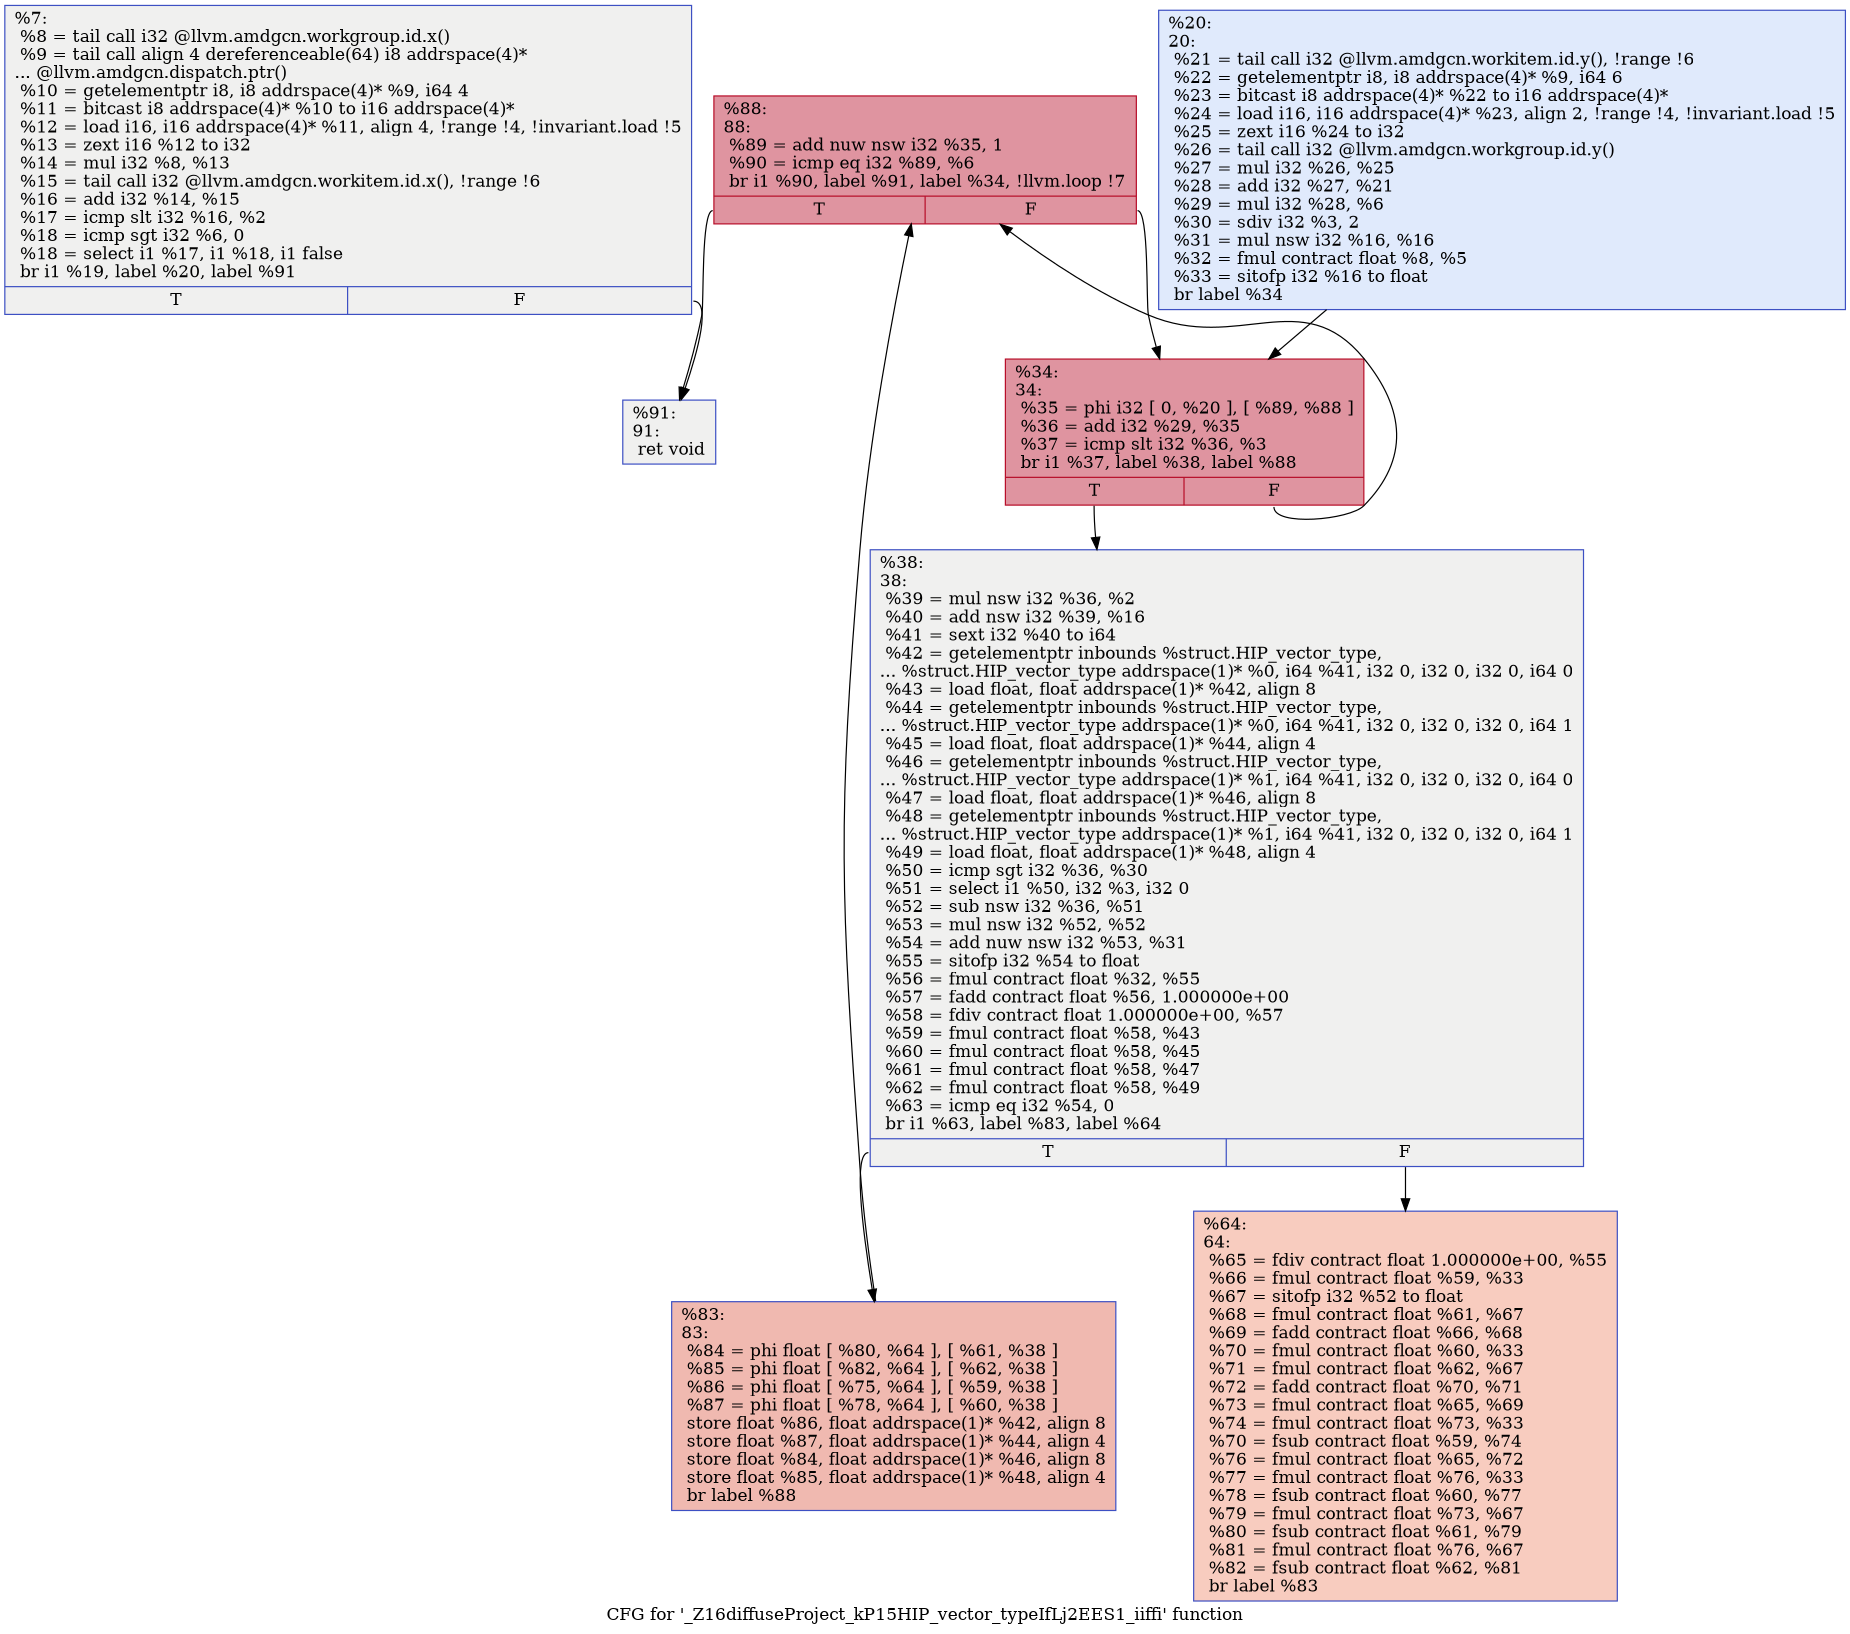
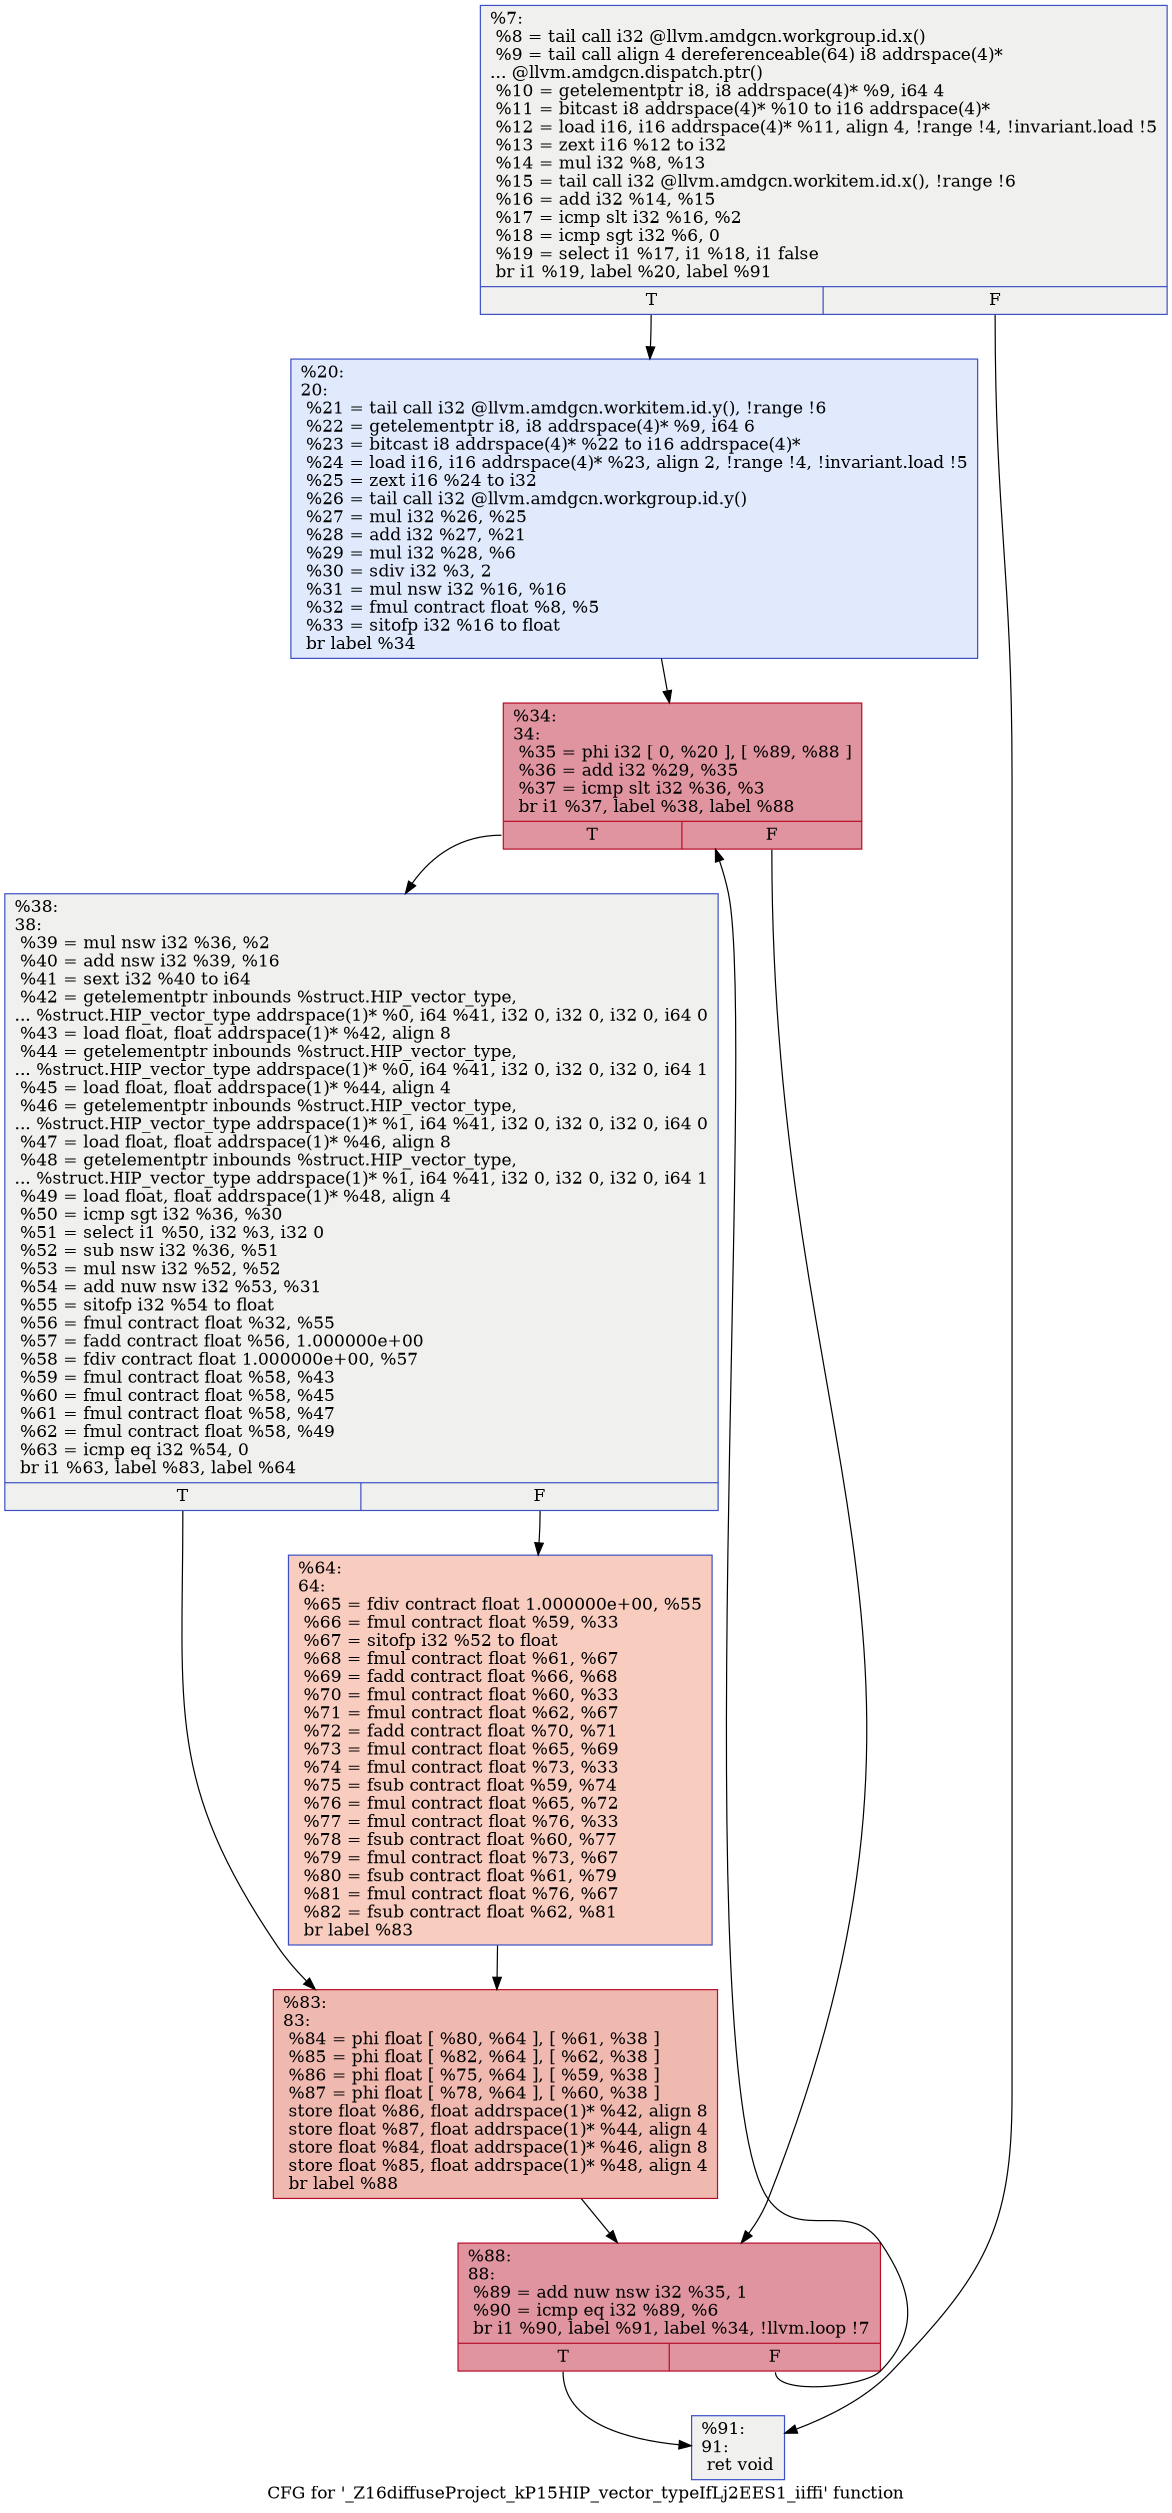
node "%7:": text "%18 = select i1 %17, i1 %18, i1 false" -> "%19 = select i1 %17, i1 %18, i1 false"
edge "%7:" -> "%20:": added
node "%83:": color #3d50c3ff -> #b70d28ff
node "%64:": text "%70 = fsub contract float %59, %74" -> "%75 = fsub contract float %59, %74"
edge "%64:" -> "%83:": added
